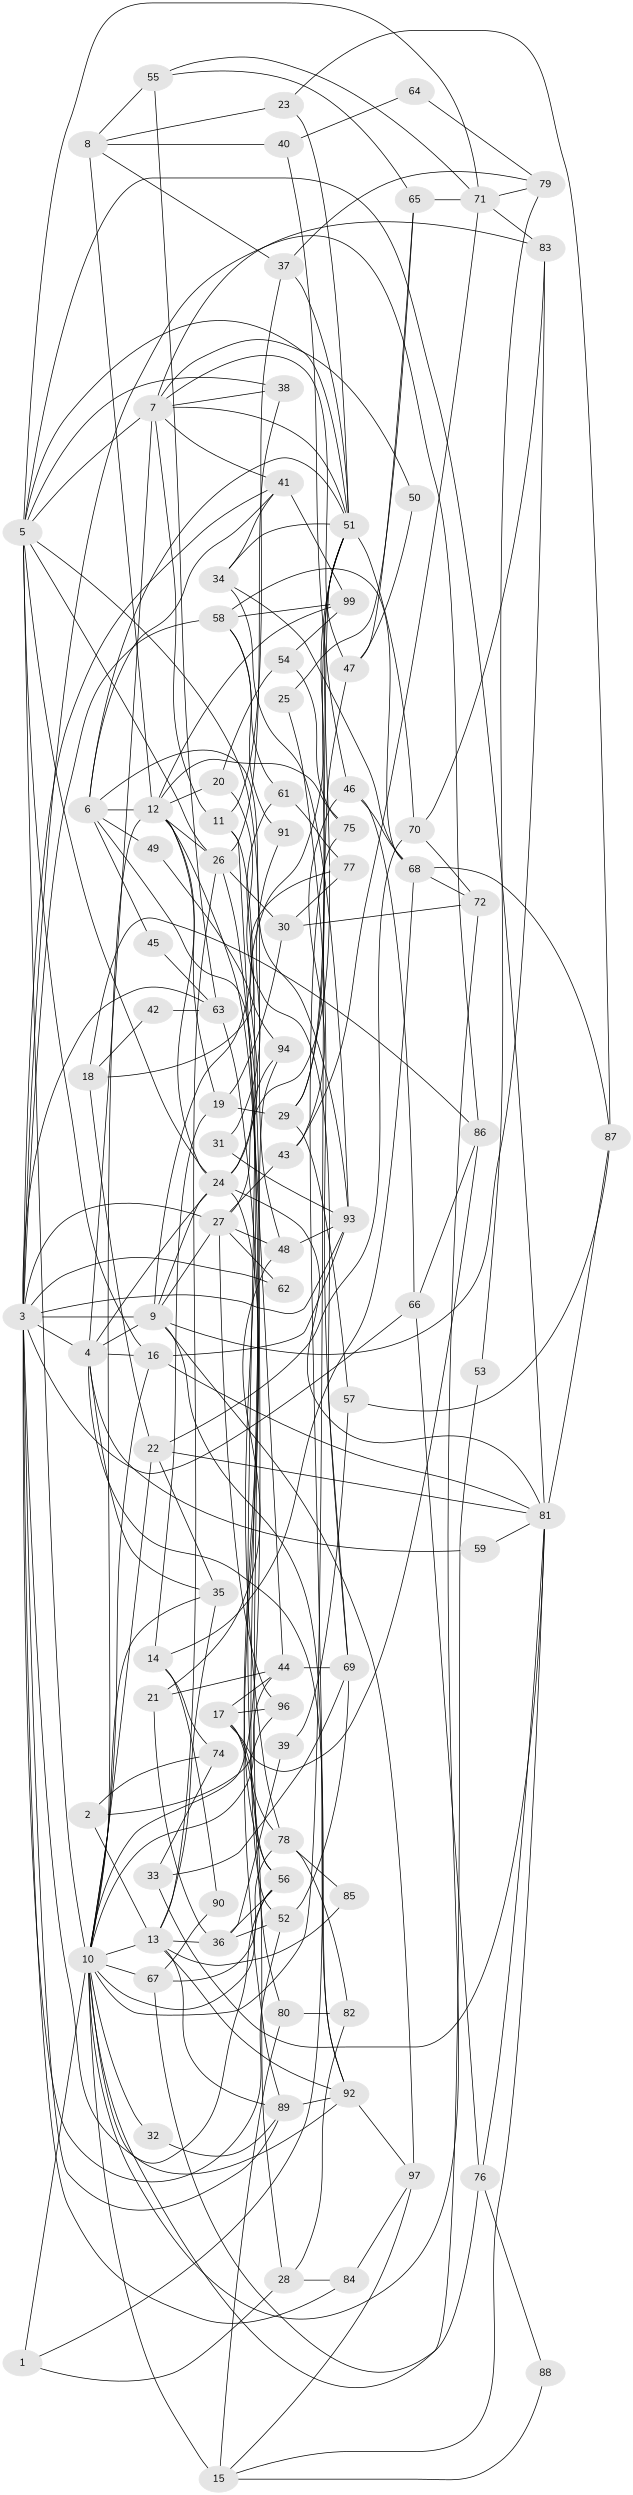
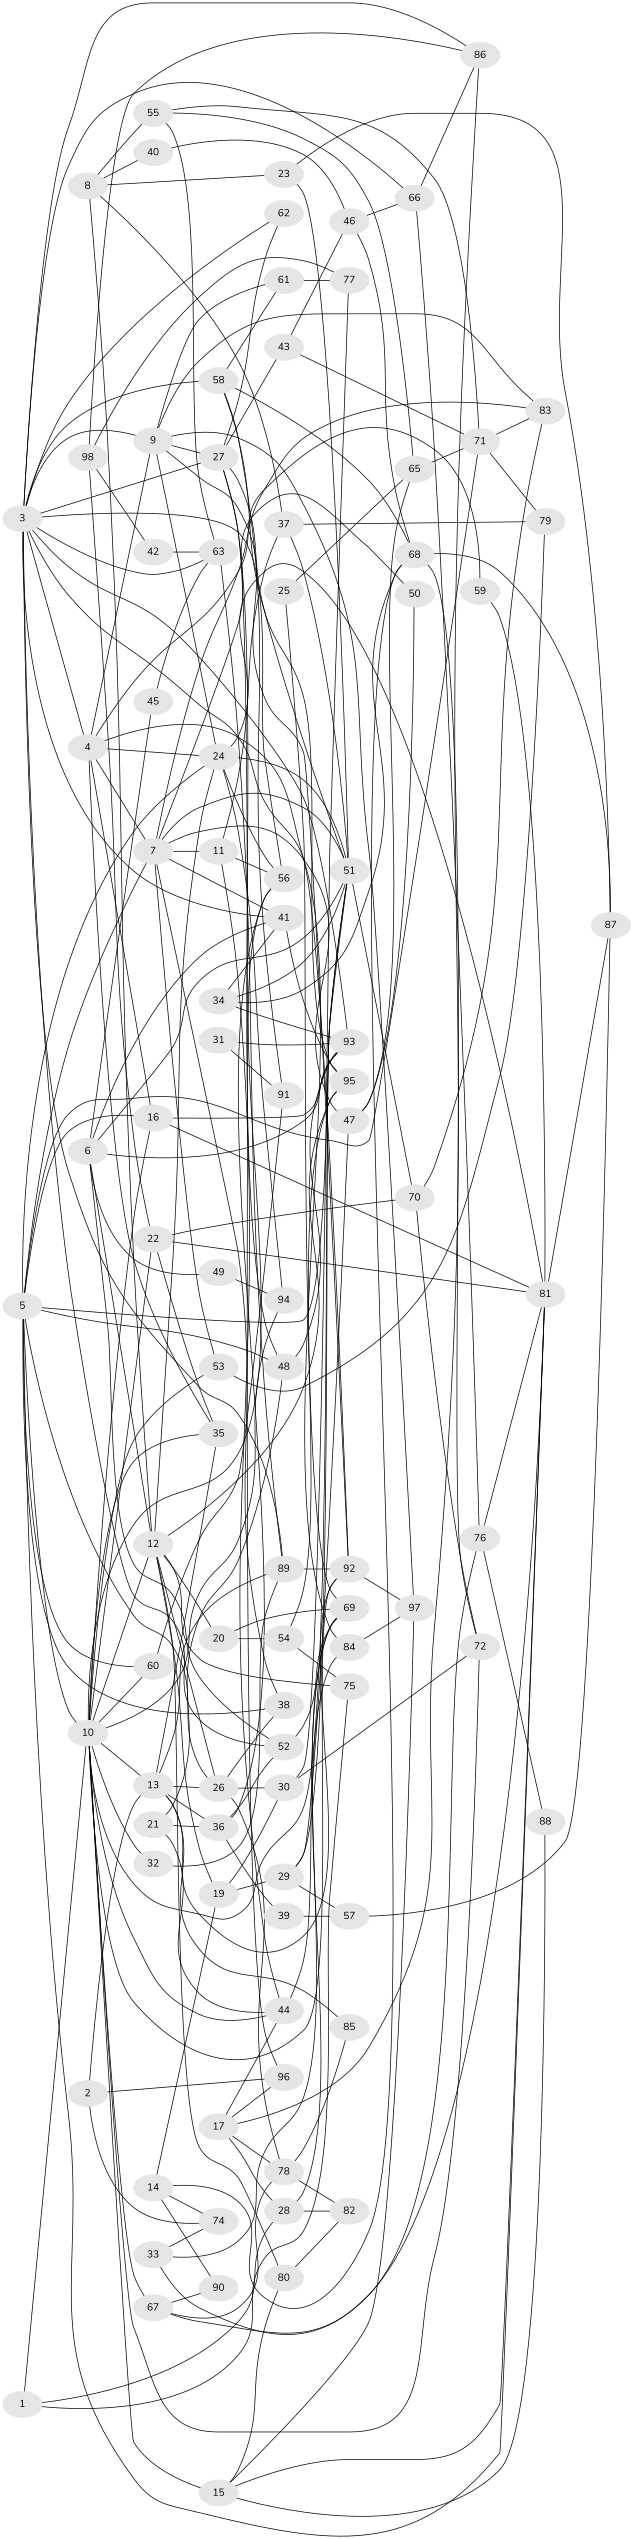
node "64": removed
node "99": label "99" -> "95"
edge "7" -- "53": added
node "18": label "18" -> "98"
node "60": added
